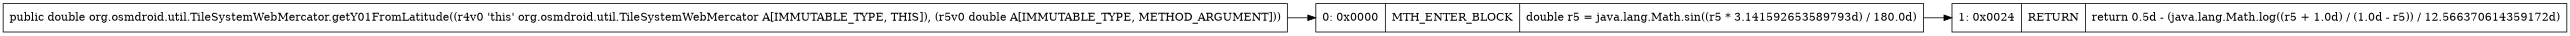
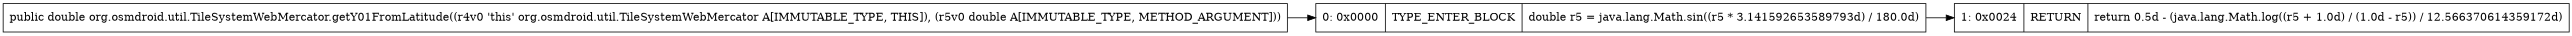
node "0: 0x0000": text "MTH_ENTER_BLOCK" -> "TYPE_ENTER_BLOCK"
